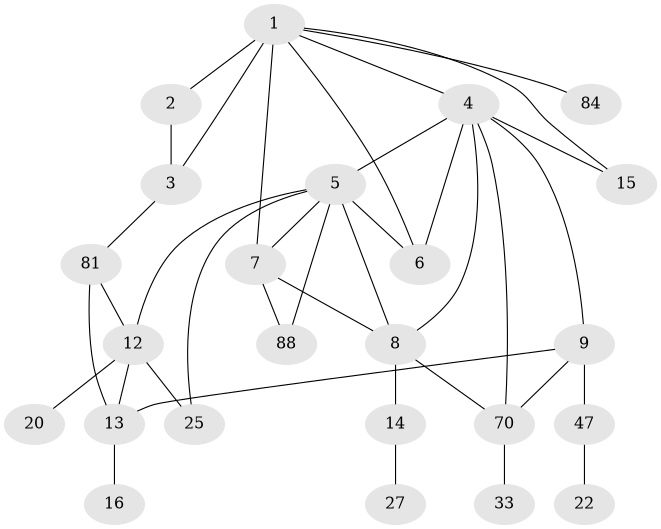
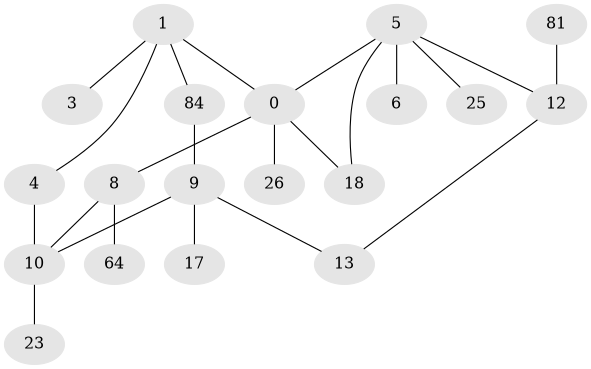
node "2": removed
edge "1" -- "6": removed
edge "4" -- "5": removed
node "26": added
edge "4" -- "6": removed
node "15": removed
edge "4" -- "9": now "84" -- "9"
edge "3" -- "81": removed
edge "4" -- "8": removed
node "7": label "7" -> "0"
edge "5" -- "8": removed
node "88": label "88" -> "18"
edge "81" -- "13": removed
edge "12" -- "25": removed
node "20": removed
node "14": label "14" -> "64"
node "70": label "70" -> "10"
node "47": label "47" -> "17"
node "16": removed
node "27": removed
node "33": label "33" -> "23"
node "22": removed
